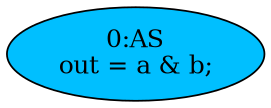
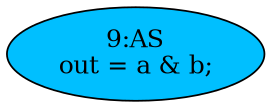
node "0:AS out = a & b;": label "0:AS out = a & b;" -> "9:AS out = a & b;"
